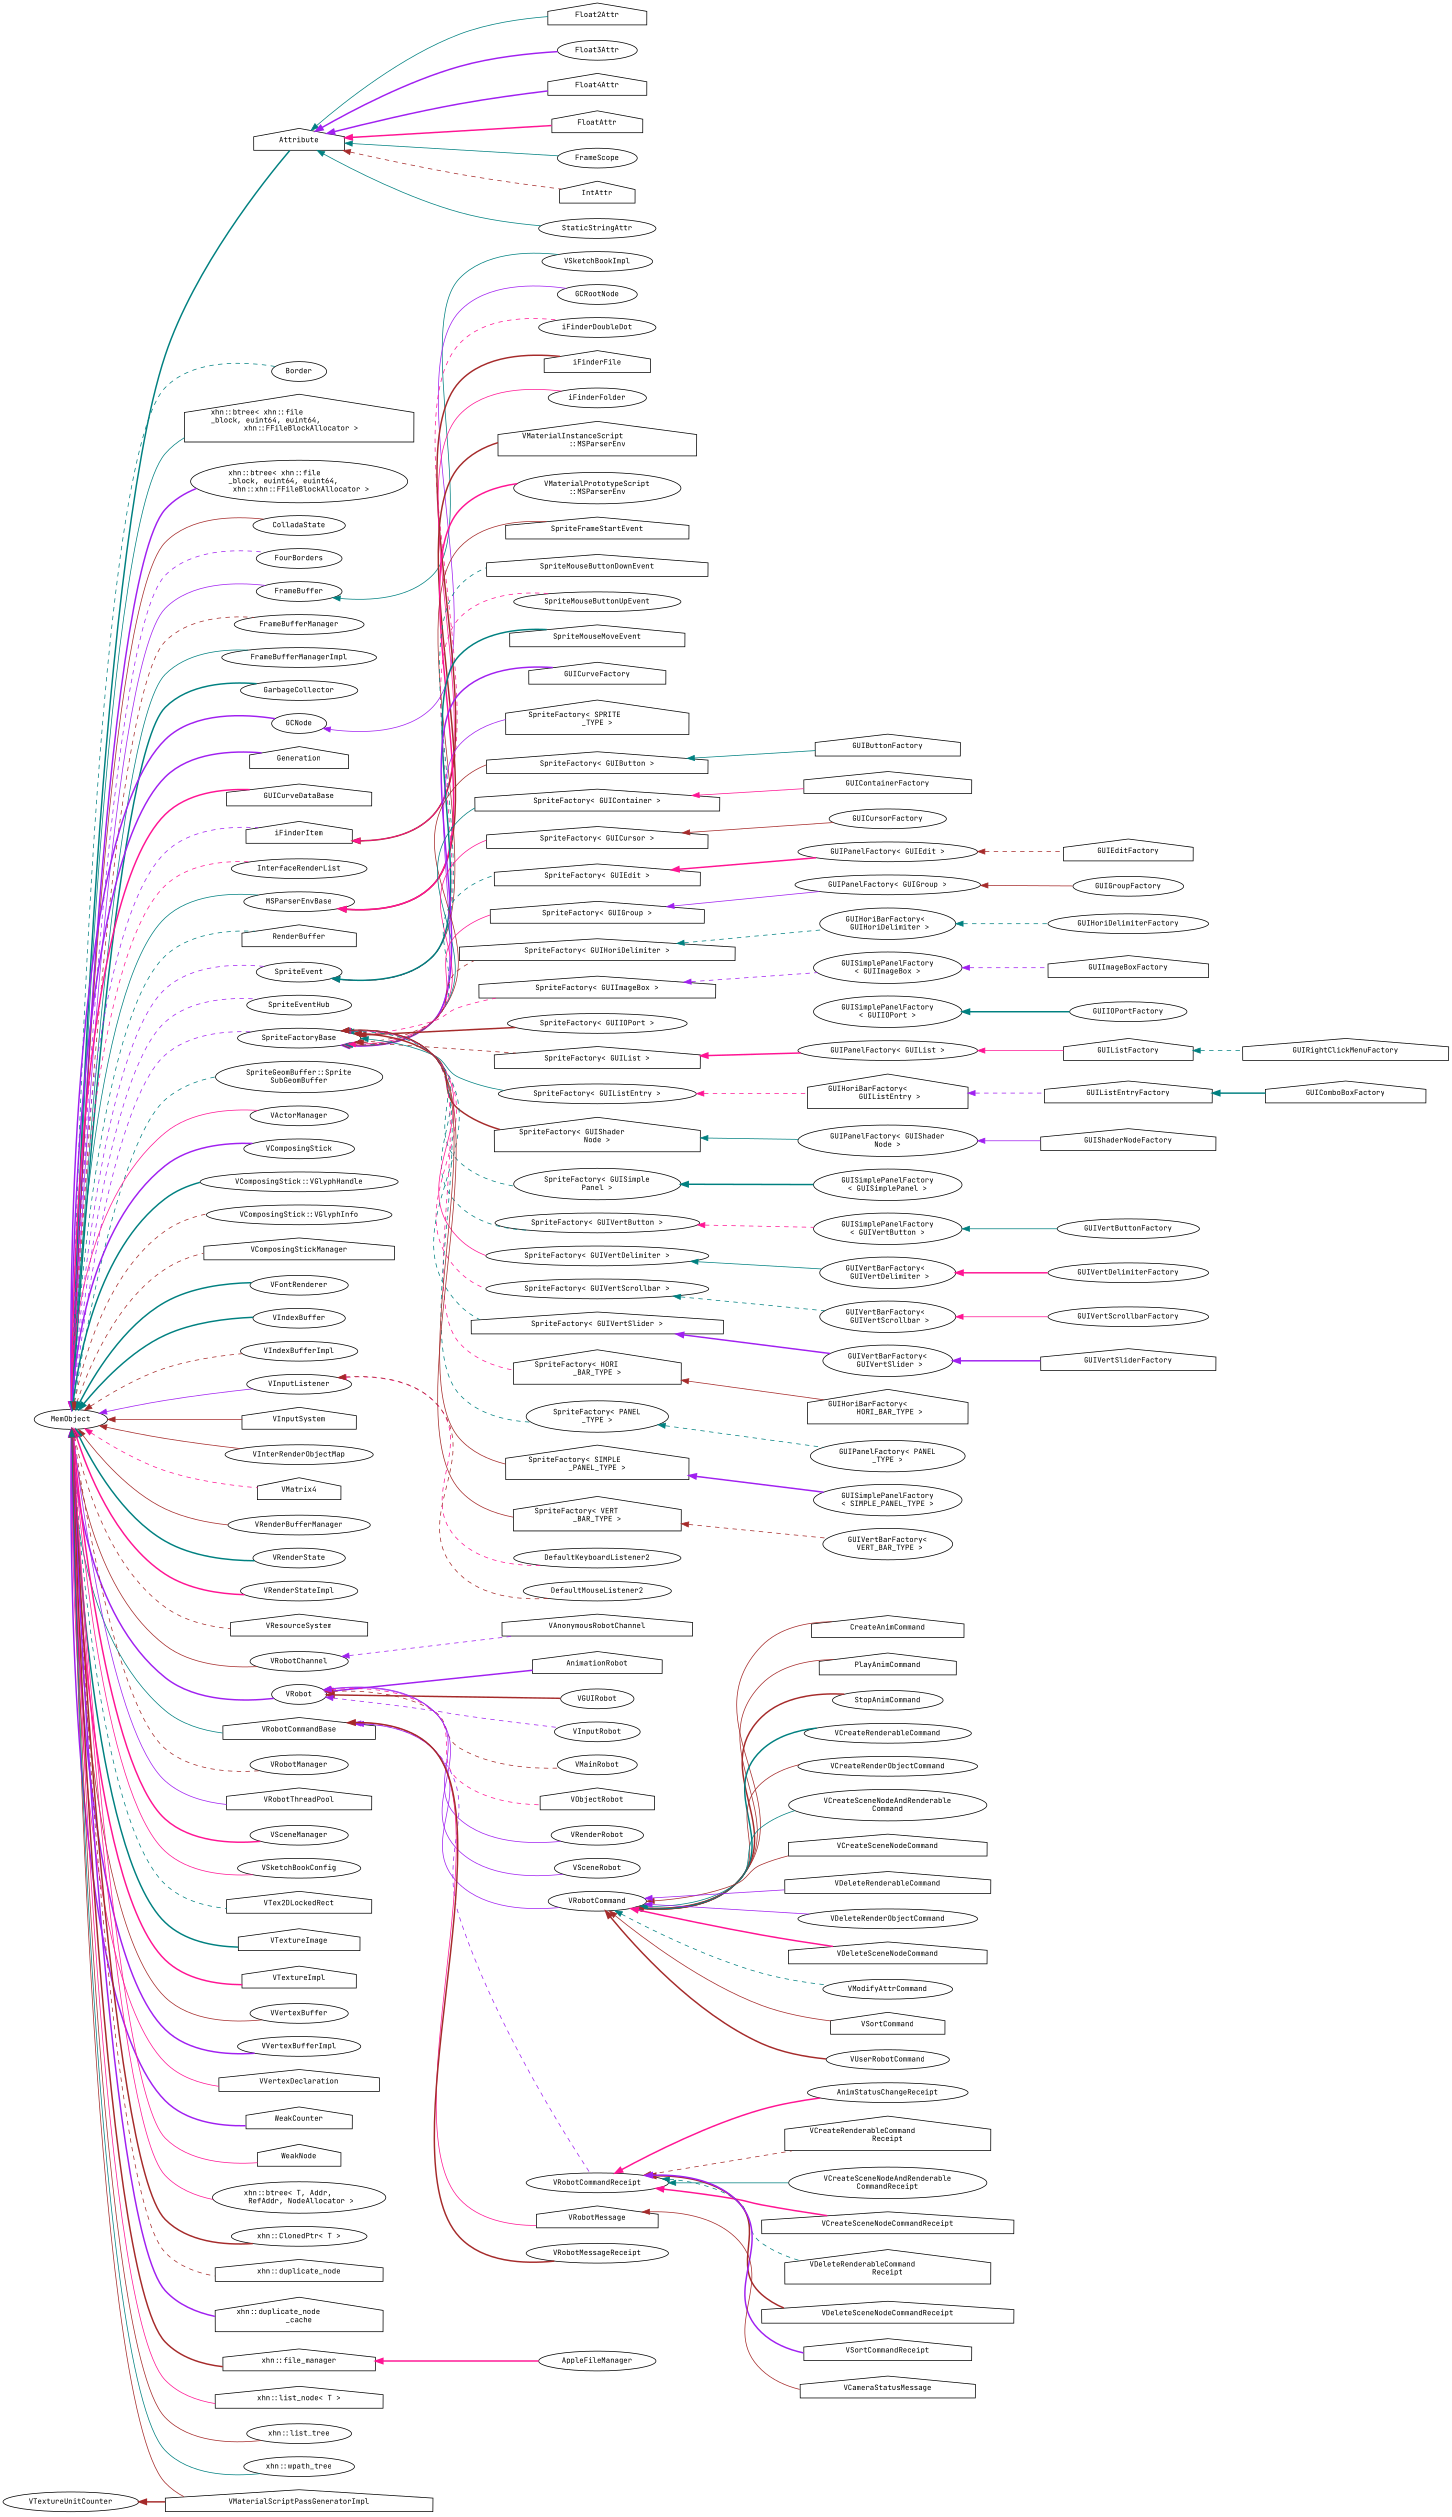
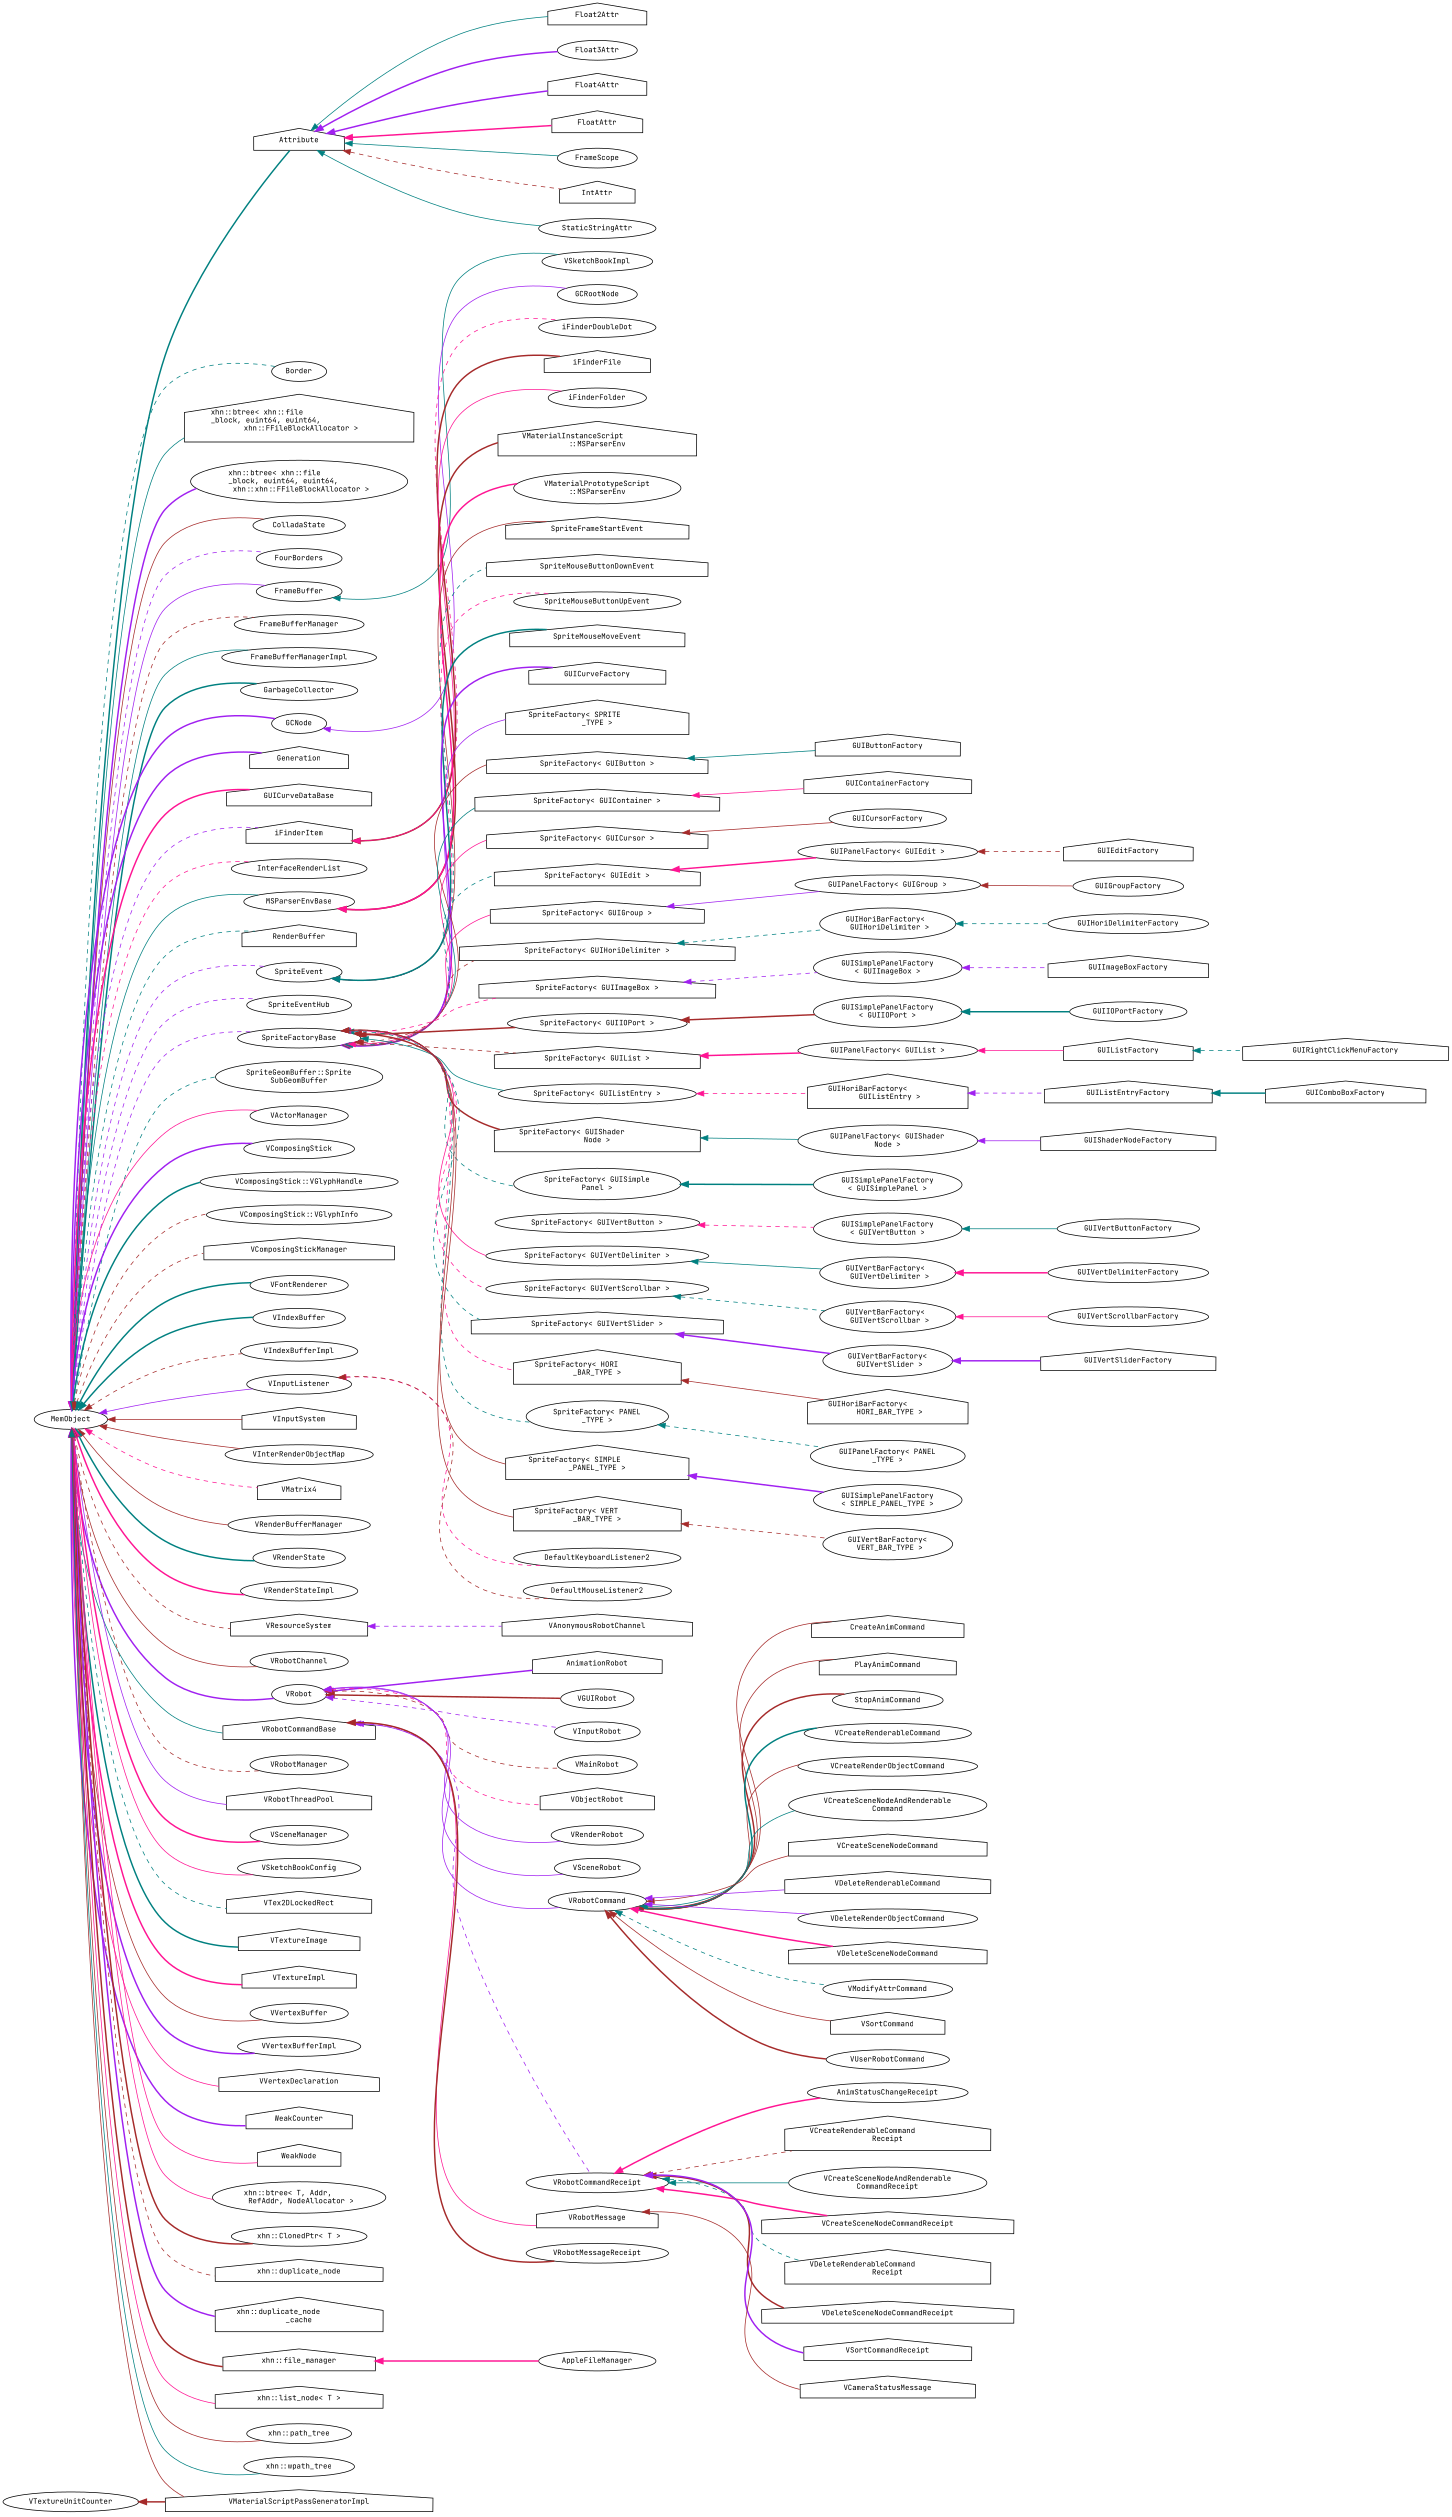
edge "GUISimplePanelFactory < GUIIOPort >" -> "SpriteFactory< GUIIOPort >": added
edge "SpriteFactory< GUIVertButton >" -> "SpriteFactoryBase": removed
edge "VAnonymousRobotChannel" -> "VRobotChannel": now "VAnonymousRobotChannel" -> "VResourceSystem"
node "xhn::list_tree": label "xhn::list_tree" -> "xhn::path_tree"
